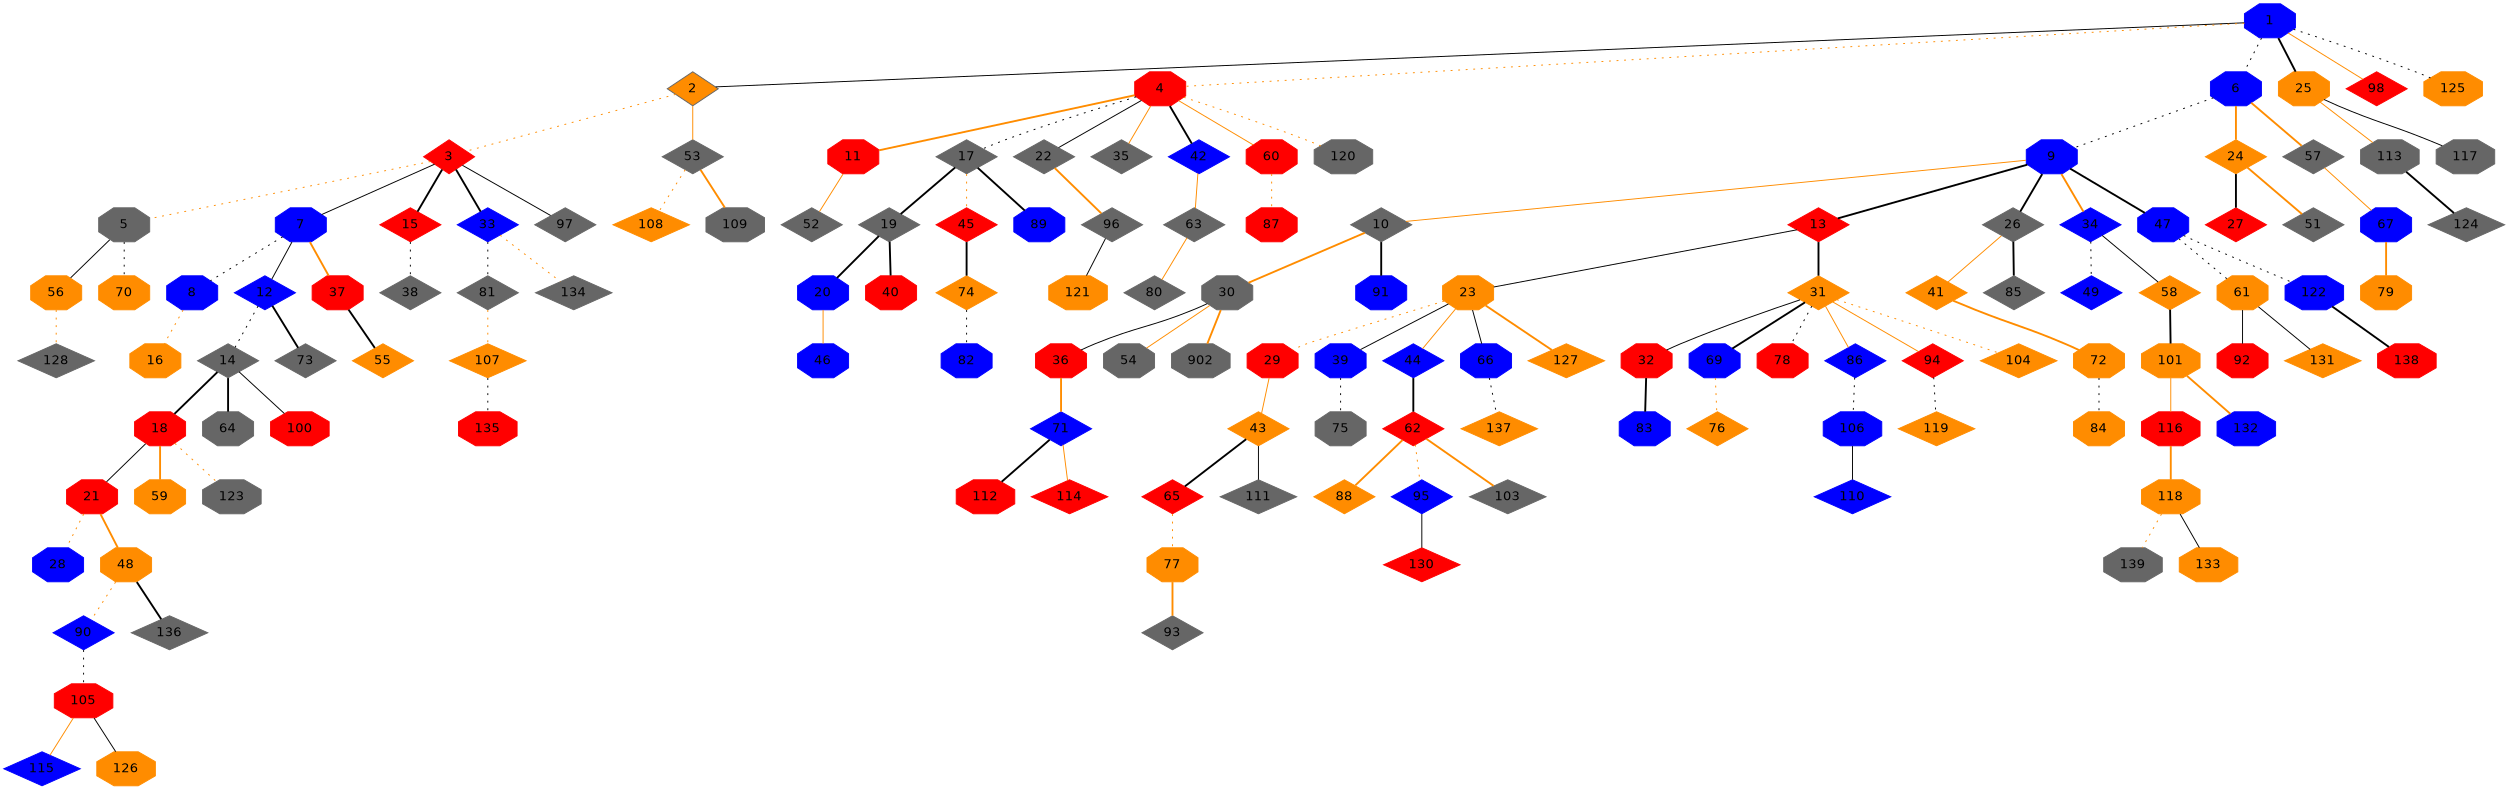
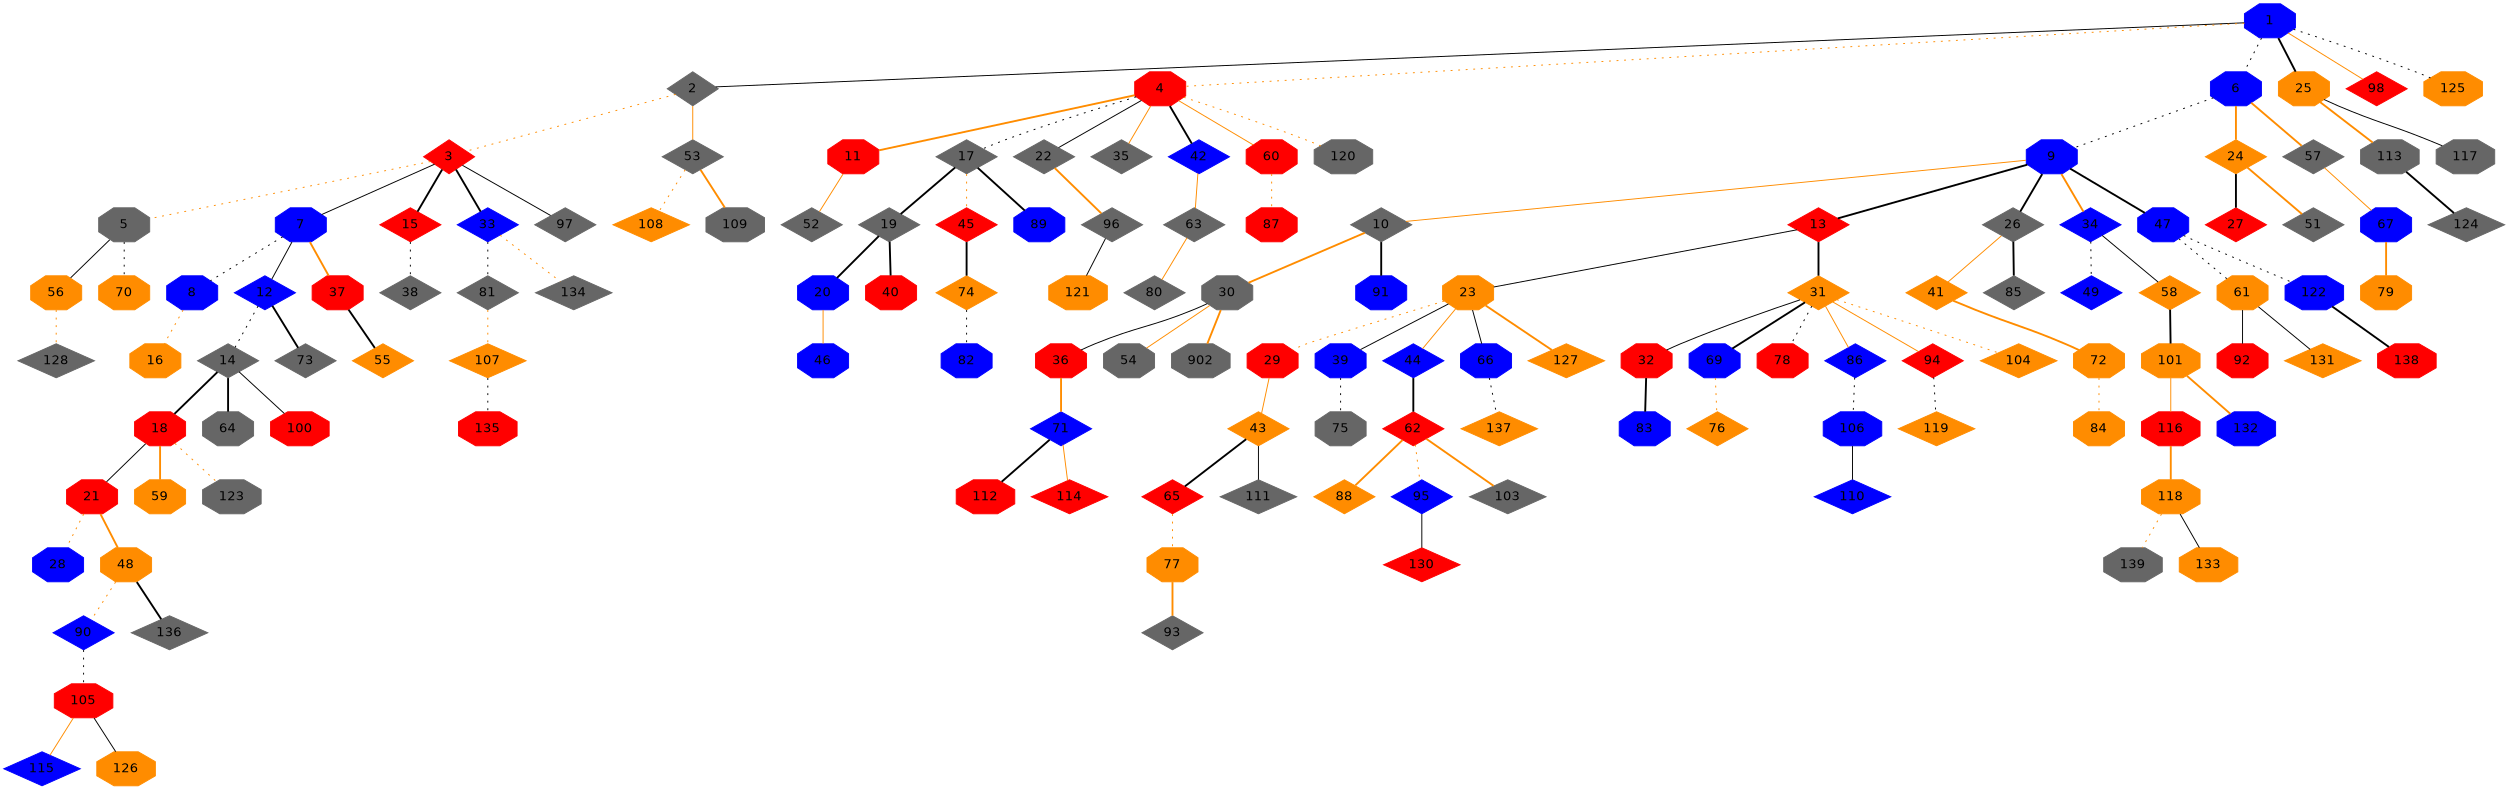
node "2": fillcolor darkorange -> gray40
edge "25" -- "113": style solid -> bold
edge "72" -- "84": color black -> darkorange
